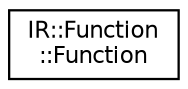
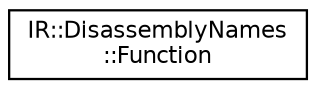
node "IR::Function ::Function": label "IR::Function ::Function" -> "IR::DisassemblyNames ::Function"
